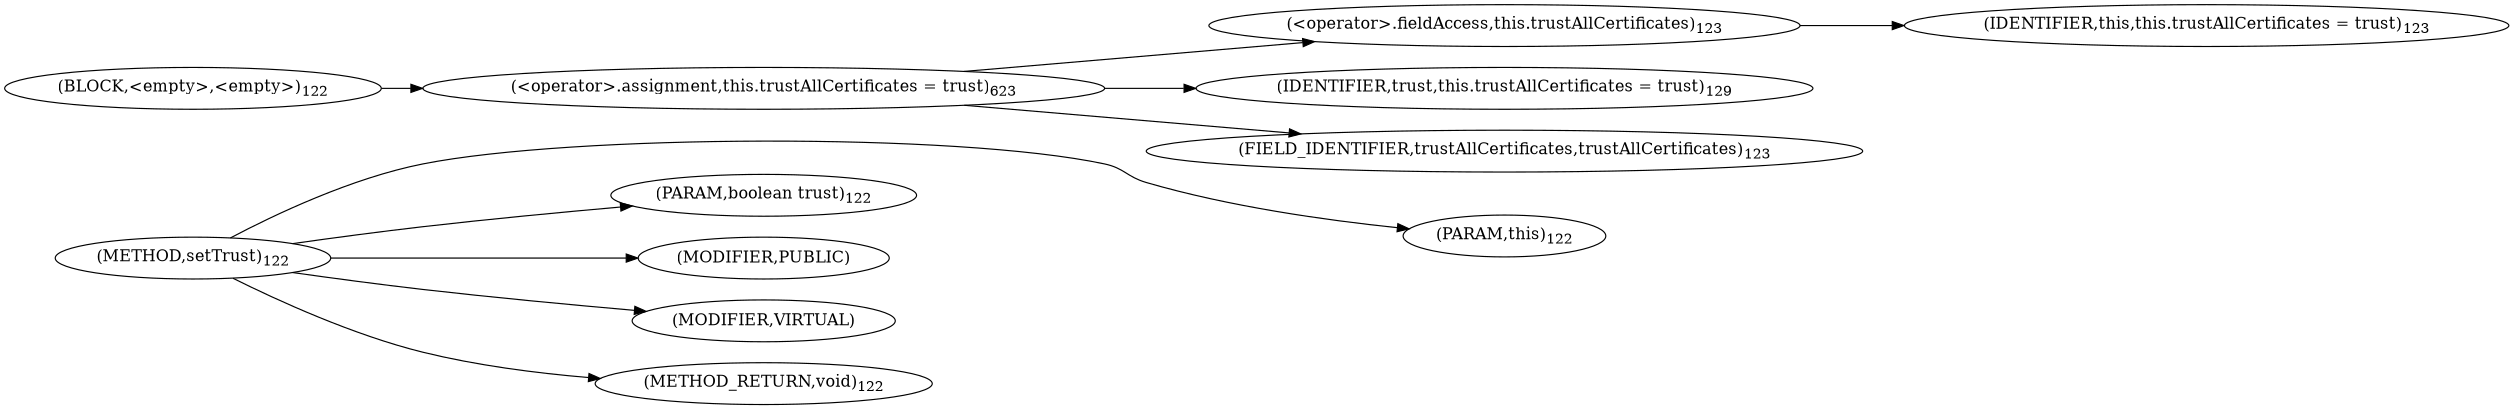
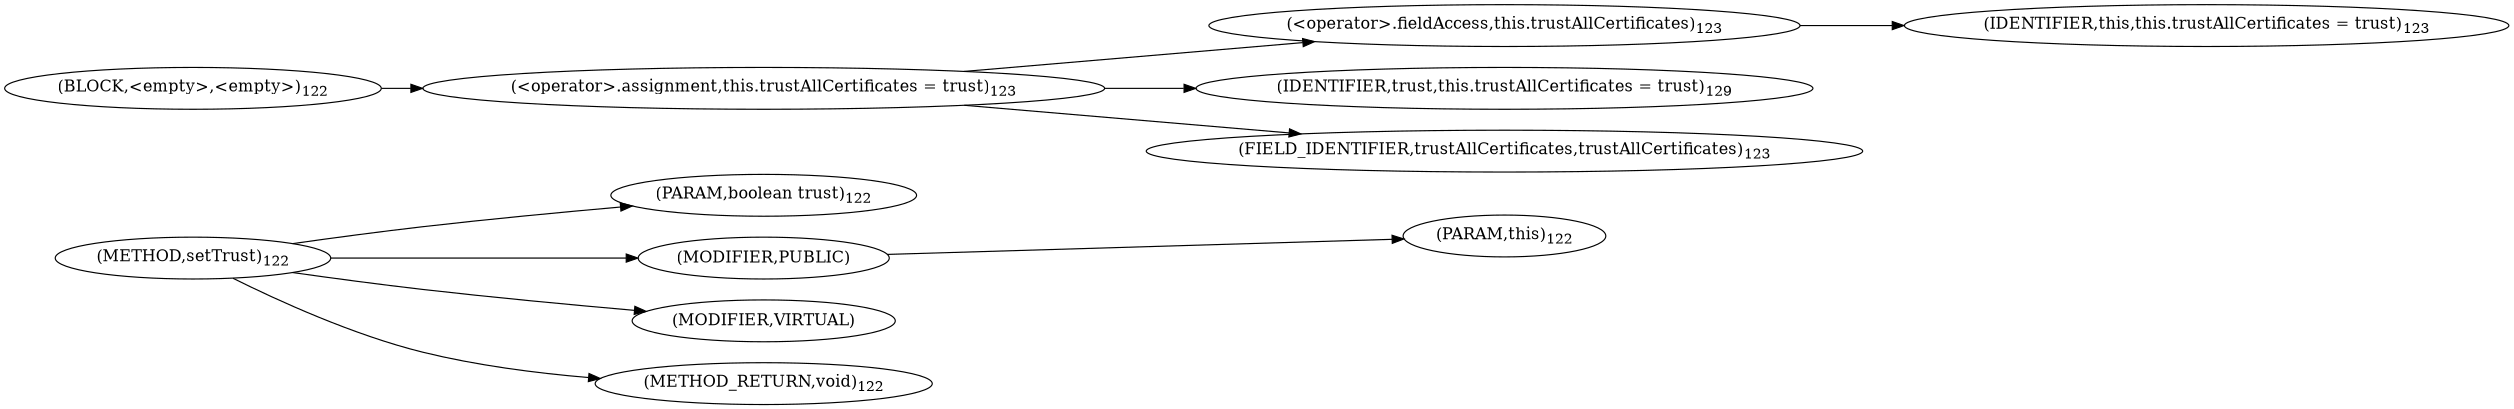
node "(<operator>.assignment,this.trustAllCertificates = trust)": text "623" -> "123"
edge "(METHOD,setTrust)" -> "(PARAM,this)": now "(MODIFIER,PUBLIC)" -> "(PARAM,this)"
